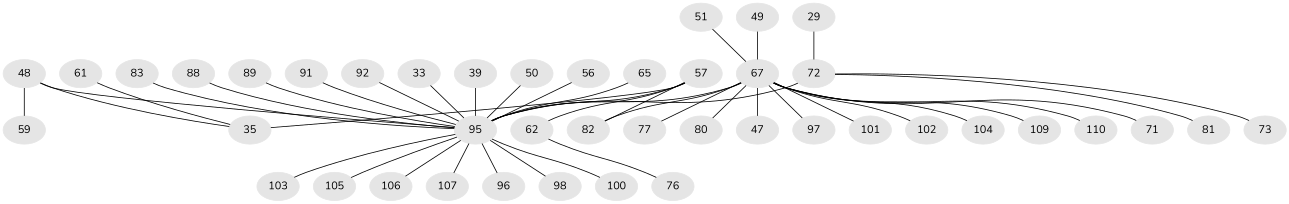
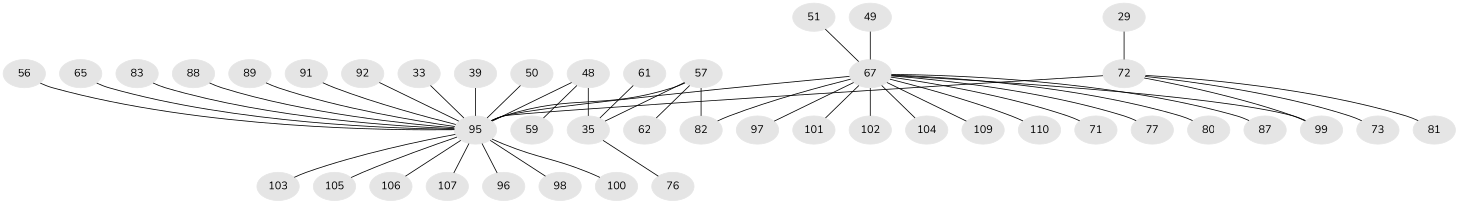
node "47": label "47" -> "87"
node "99": added
edge "62" -- "76": now "35" -- "76"
